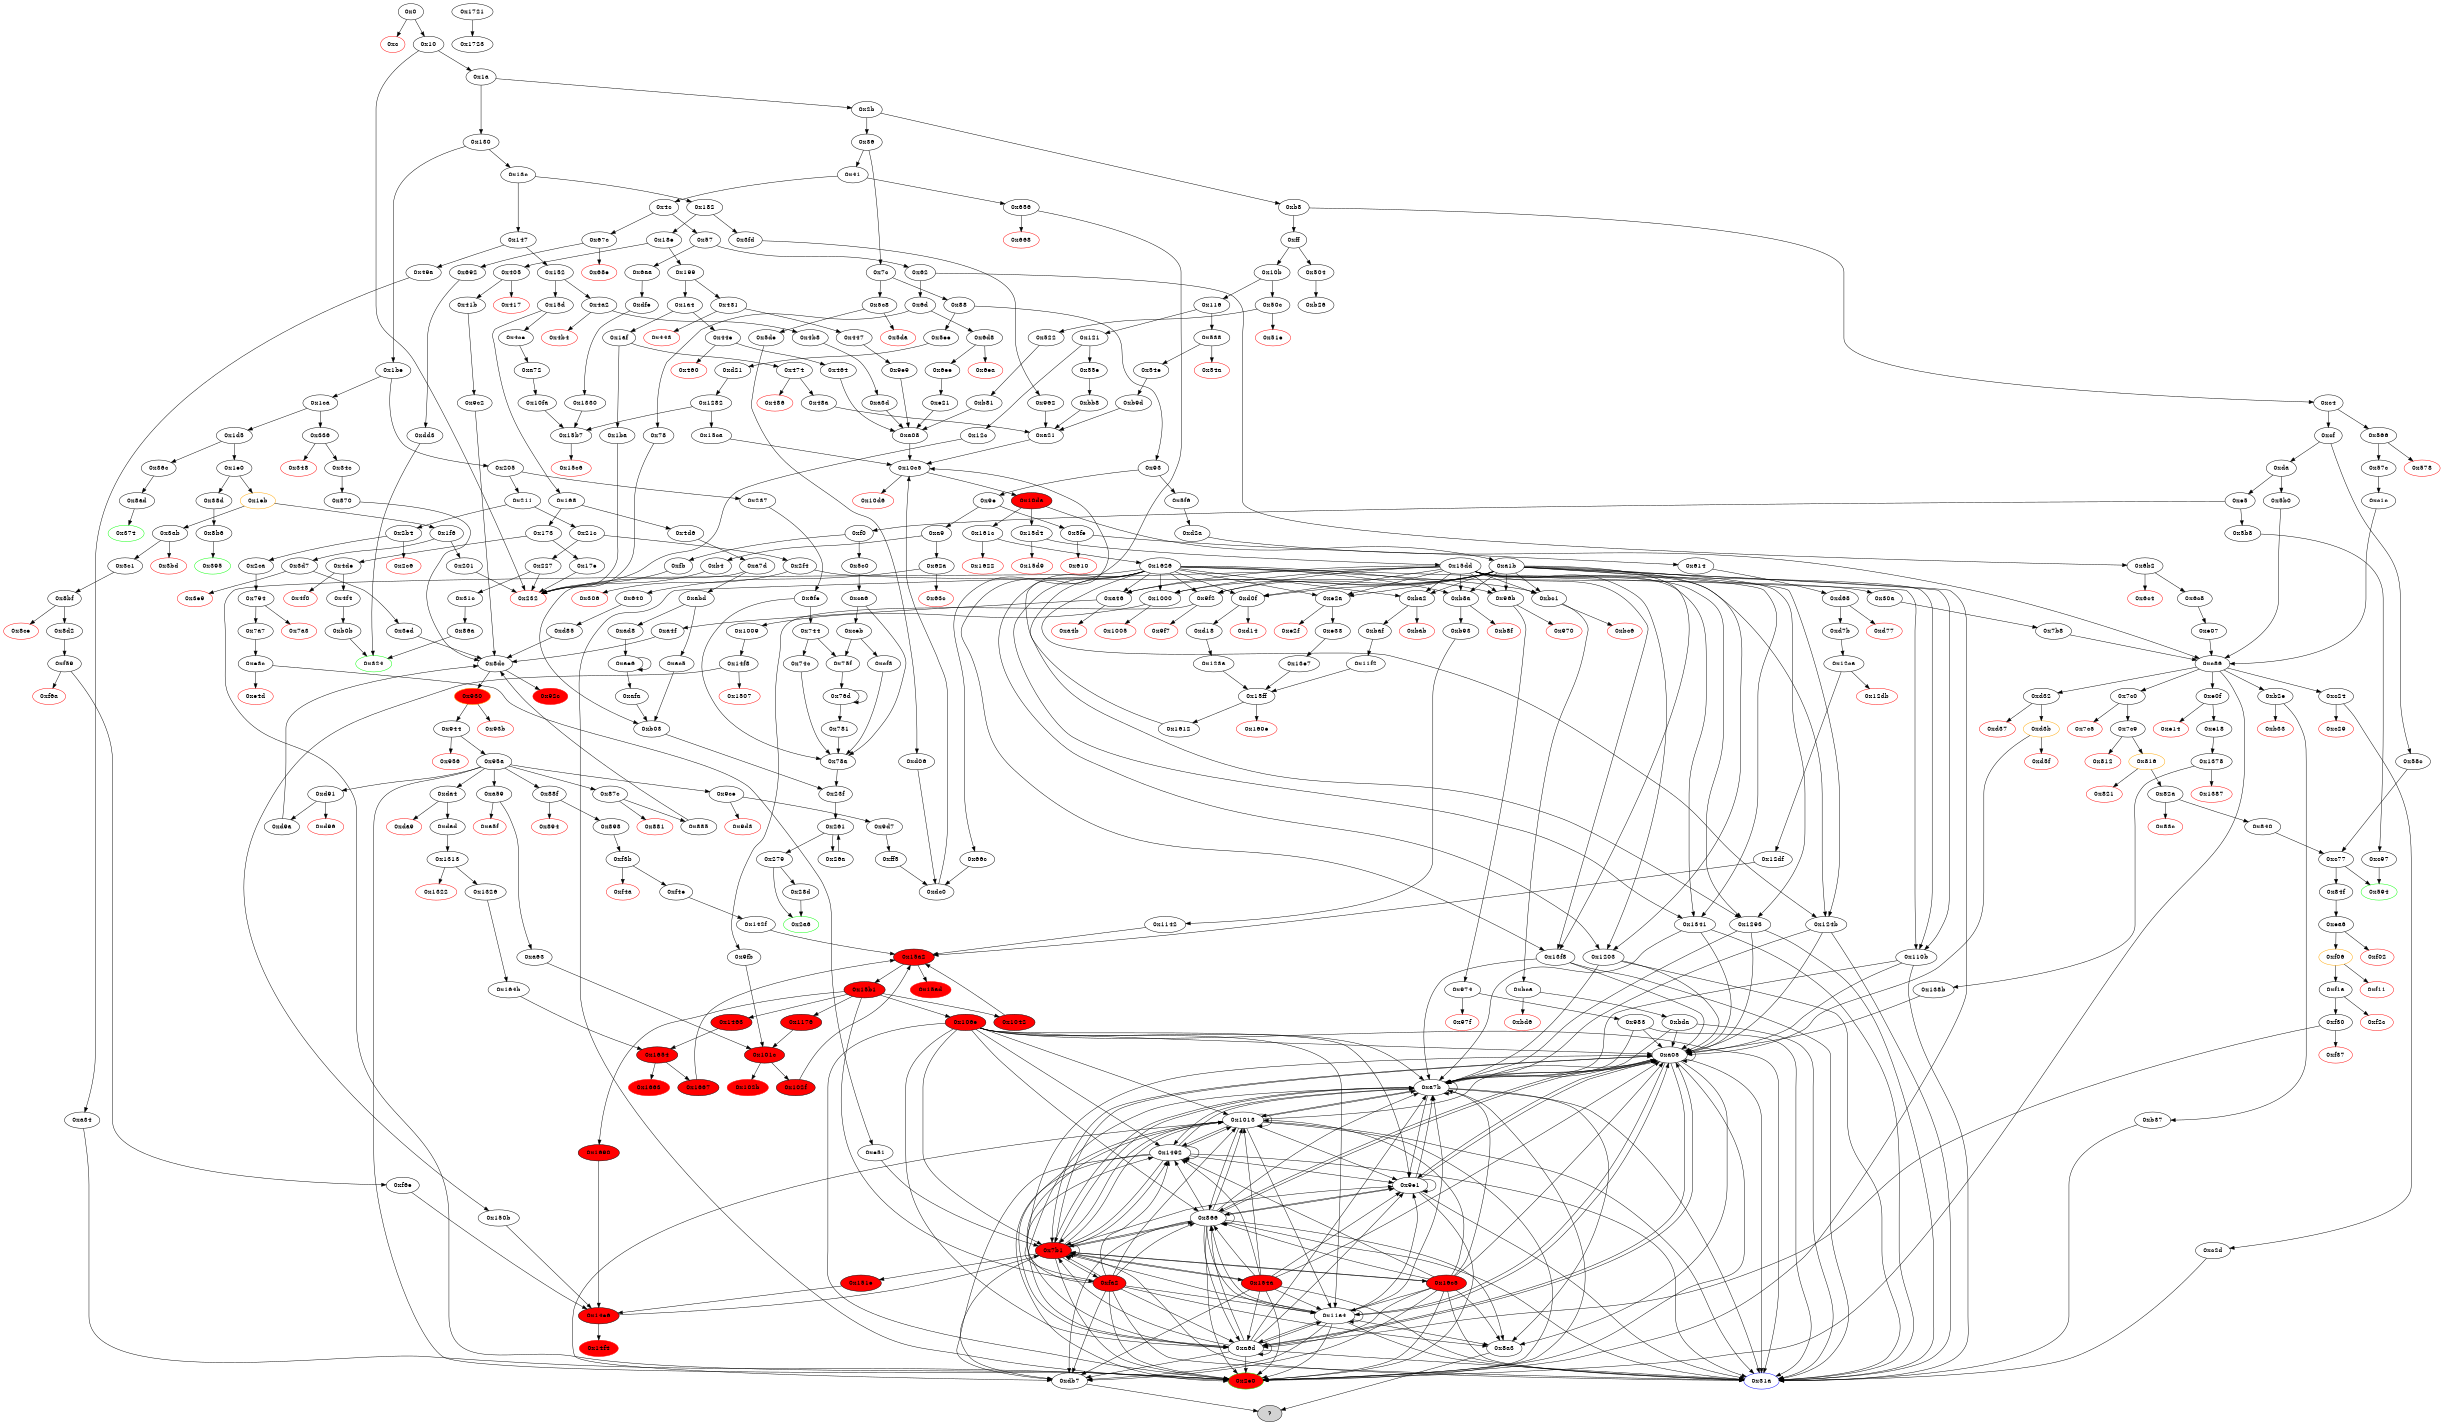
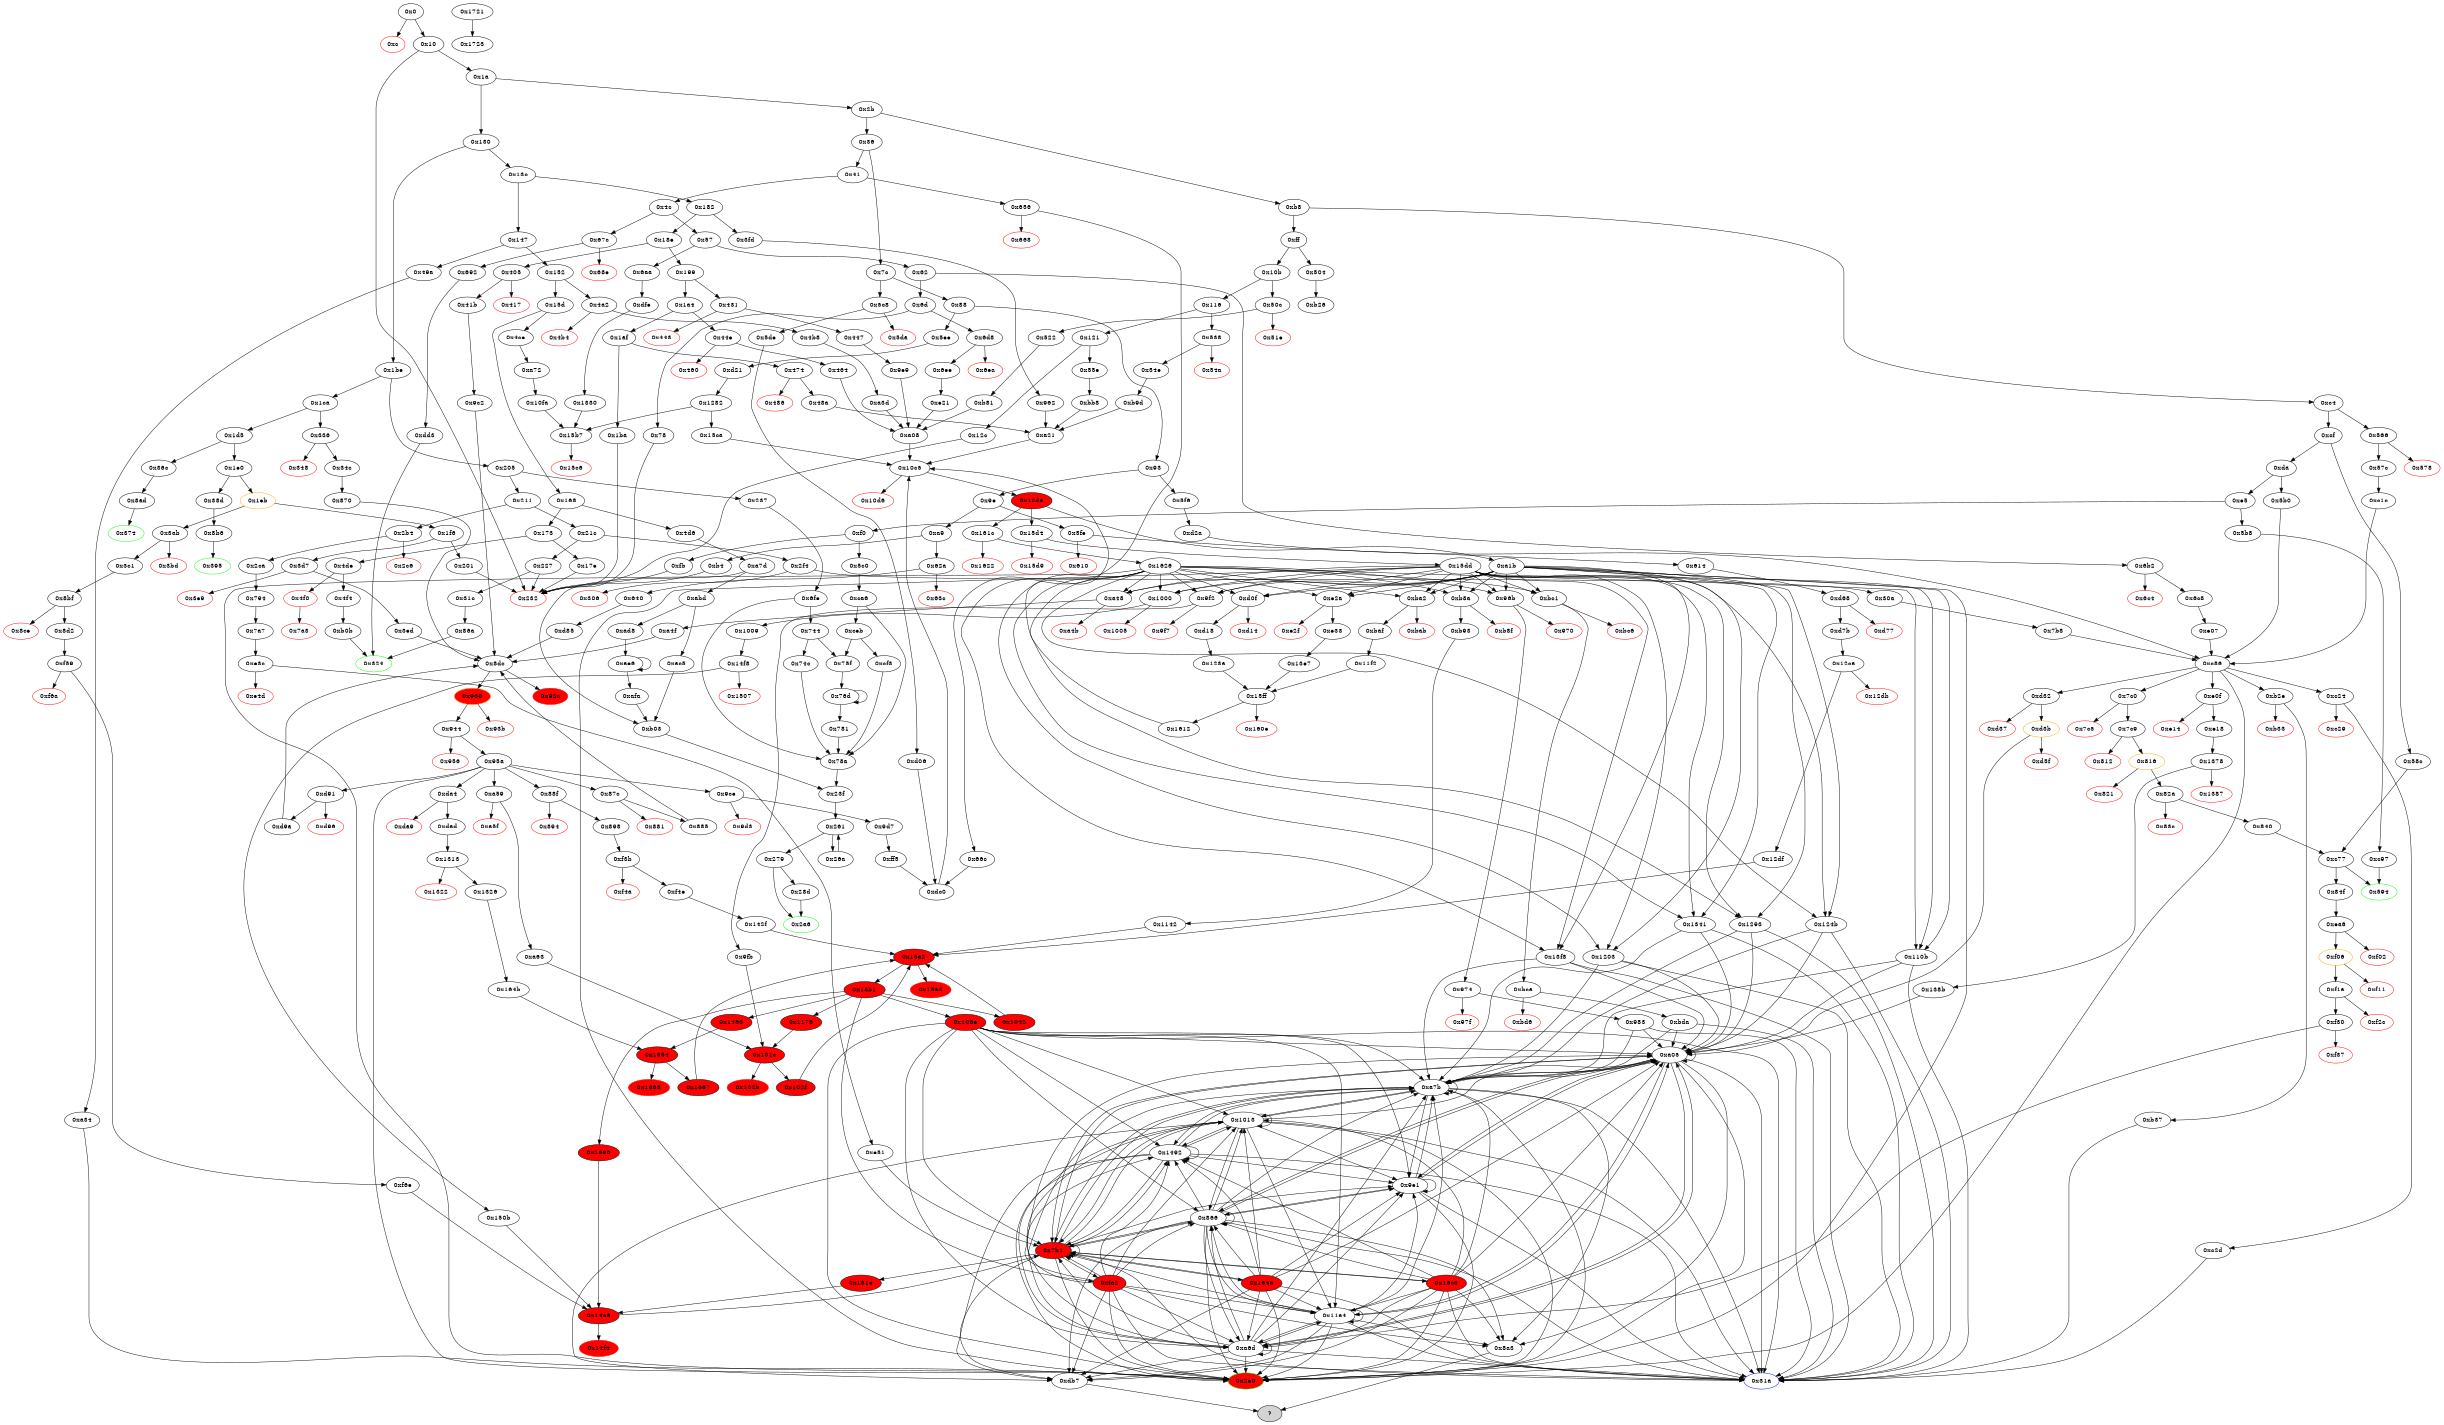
node "0xa46": label "0xa46" -> "0xa48"
edge "0x794" -> "0x7a3": now "0x4f0" -> "0x7a3"
